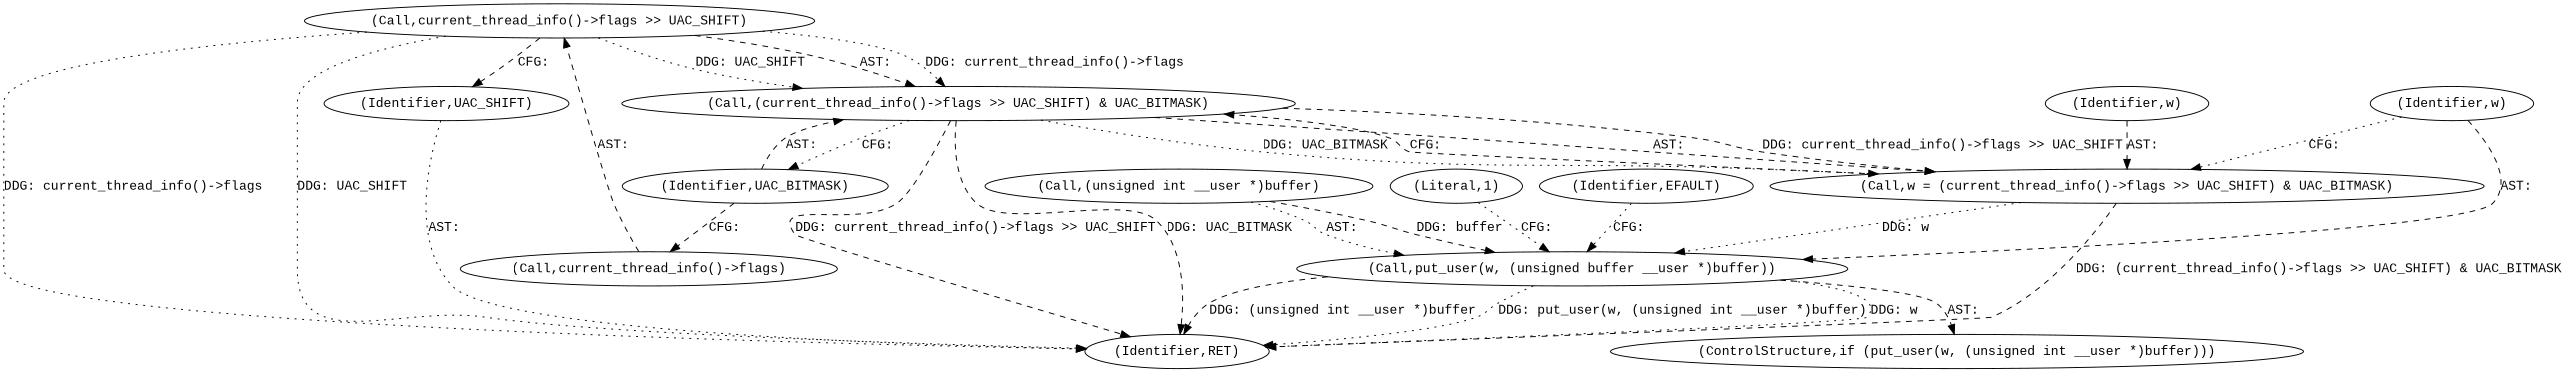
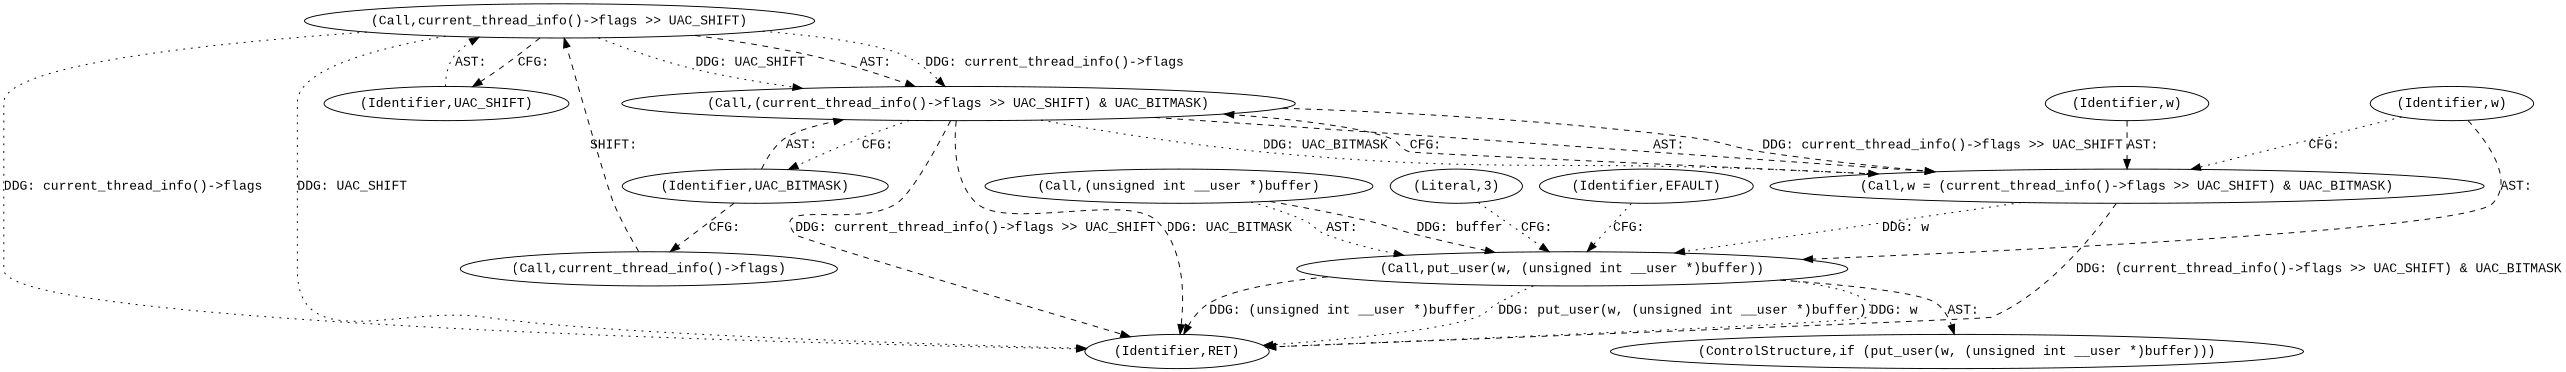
edge "(Call,current_thread_info()->flags)" -> "(Call,current_thread_info()->flags >> UAC_SHIFT)": label "AST: " -> "SHIFT: "
node "(Literal,1)": label "(Literal,1)" -> "(Literal,3)"
node "(Call,put_user(w, (unsigned buffer __user *)buffer))": label "(Call,put_user(w, (unsigned buffer __user *)buffer))" -> "(Call,put_user(w, (unsigned int __user *)buffer))"
edge "(Identifier,UAC_SHIFT)" -> "(Identifier,RET)": now "(Identifier,UAC_SHIFT)" -> "(Call,current_thread_info()->flags >> UAC_SHIFT)"
